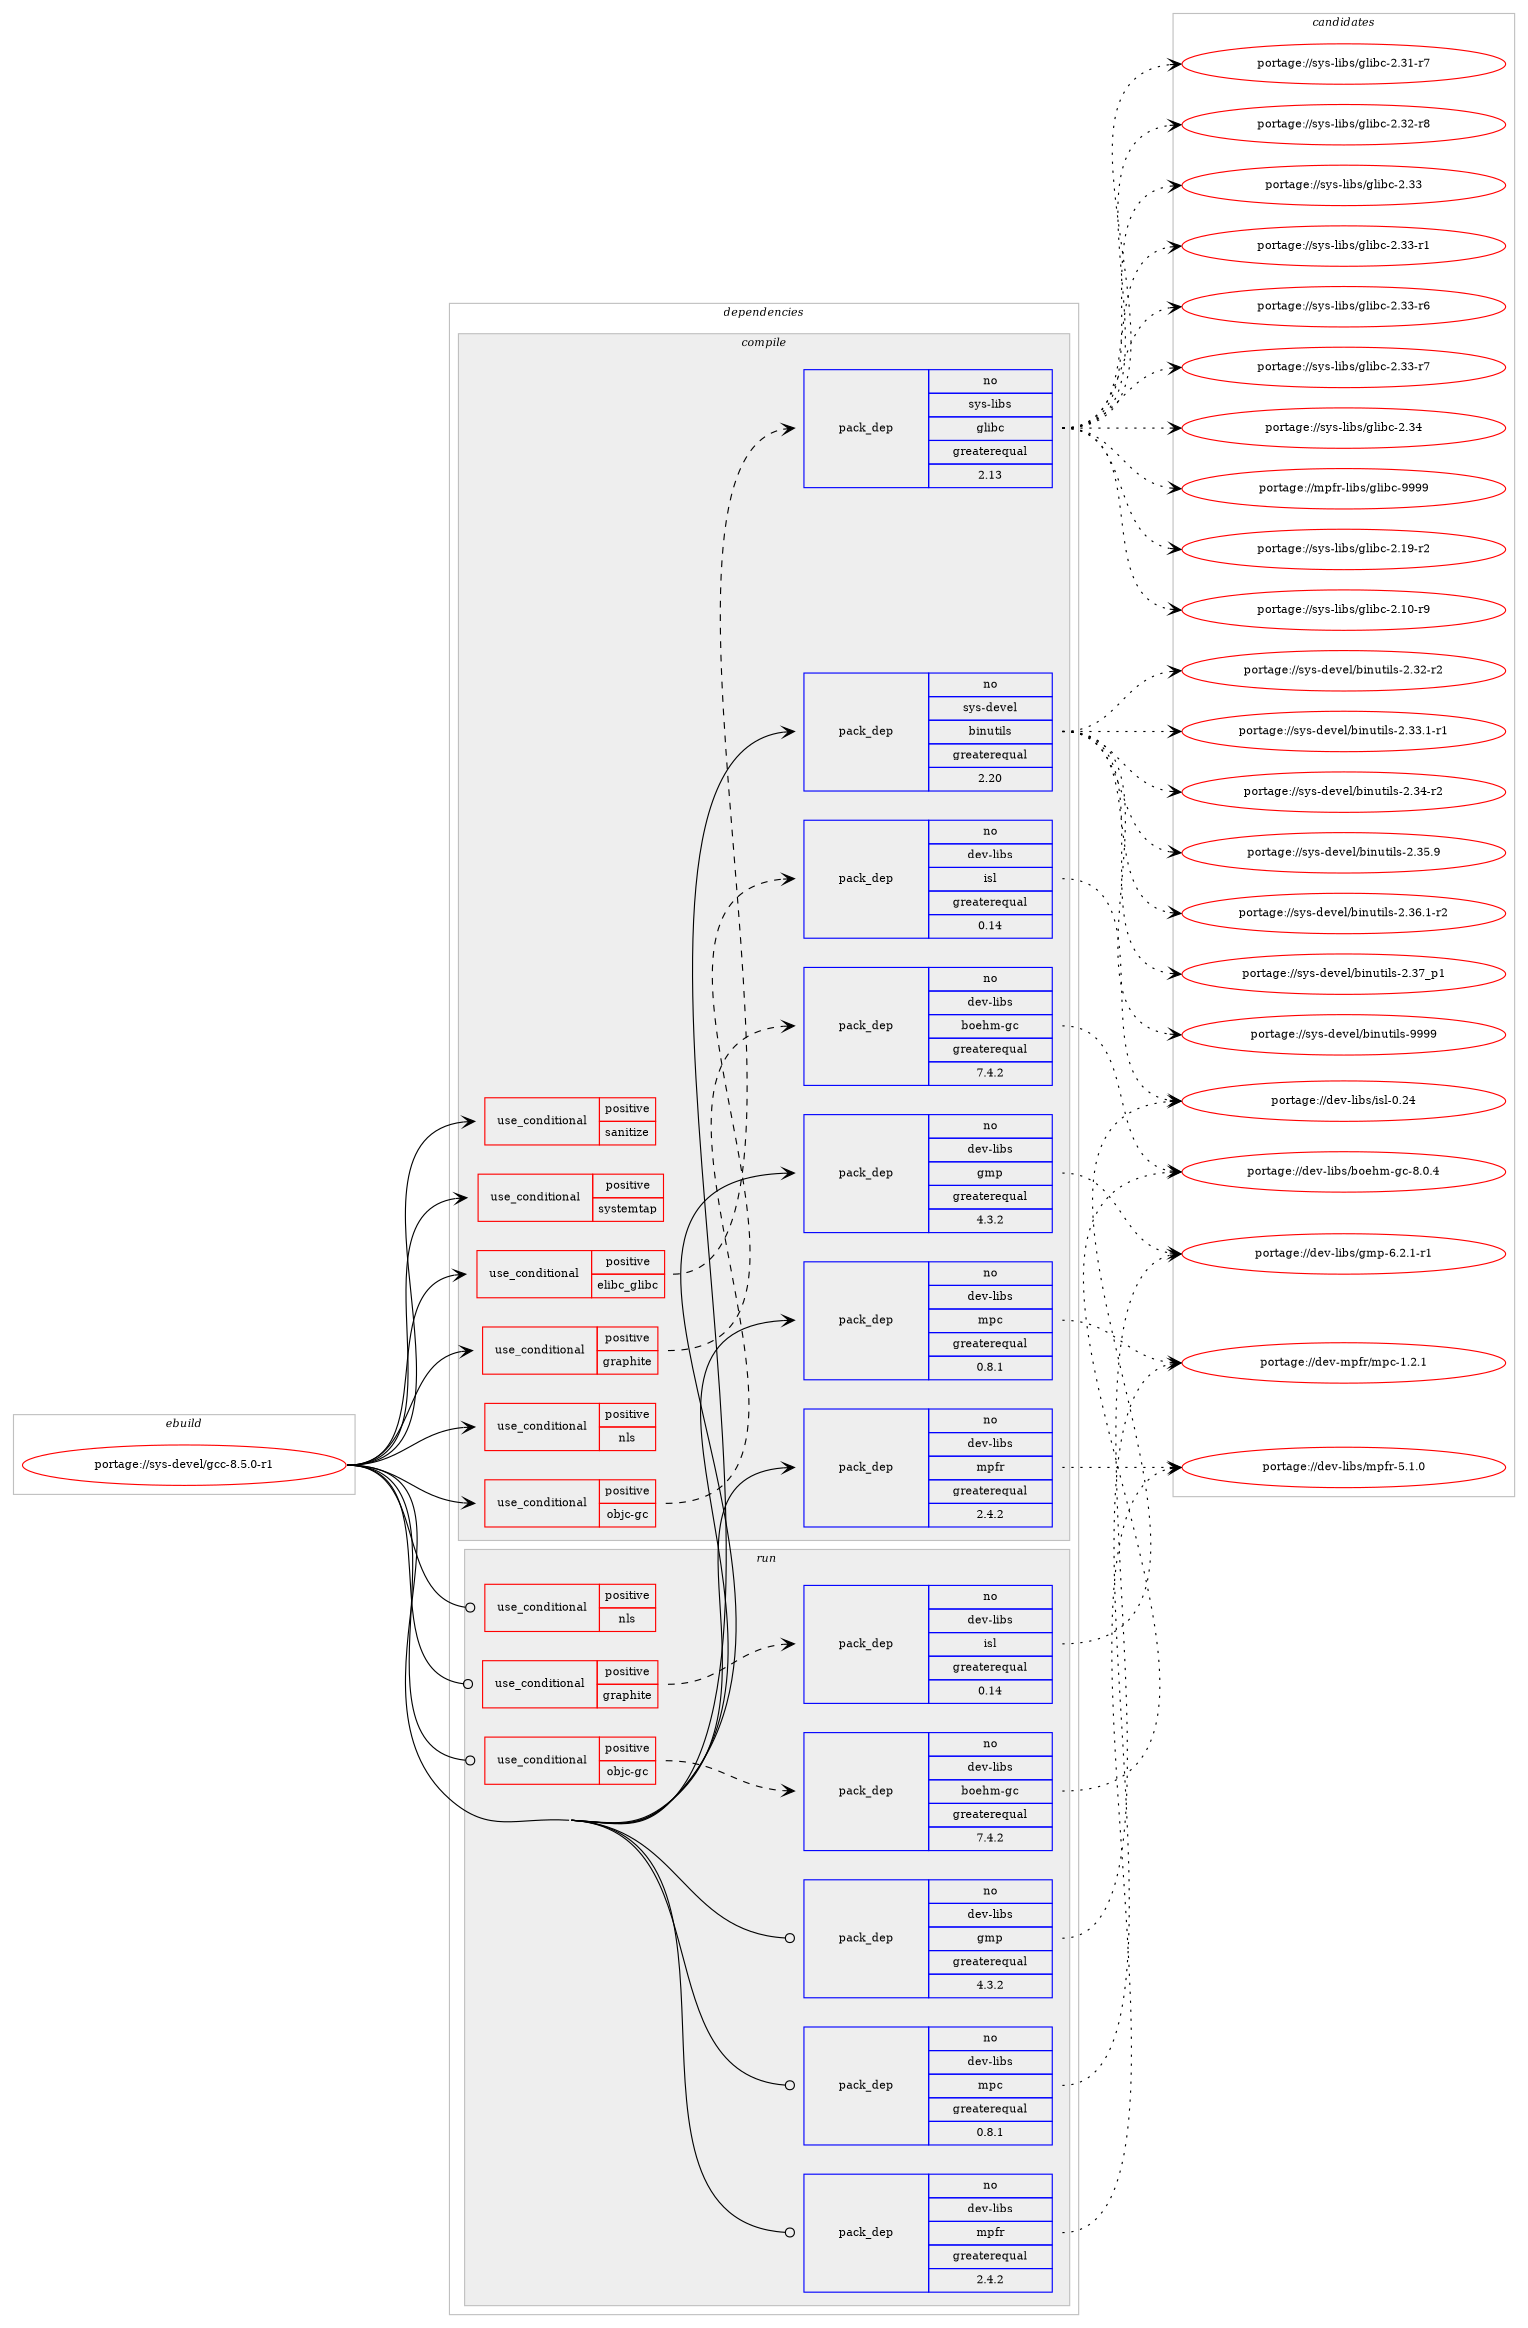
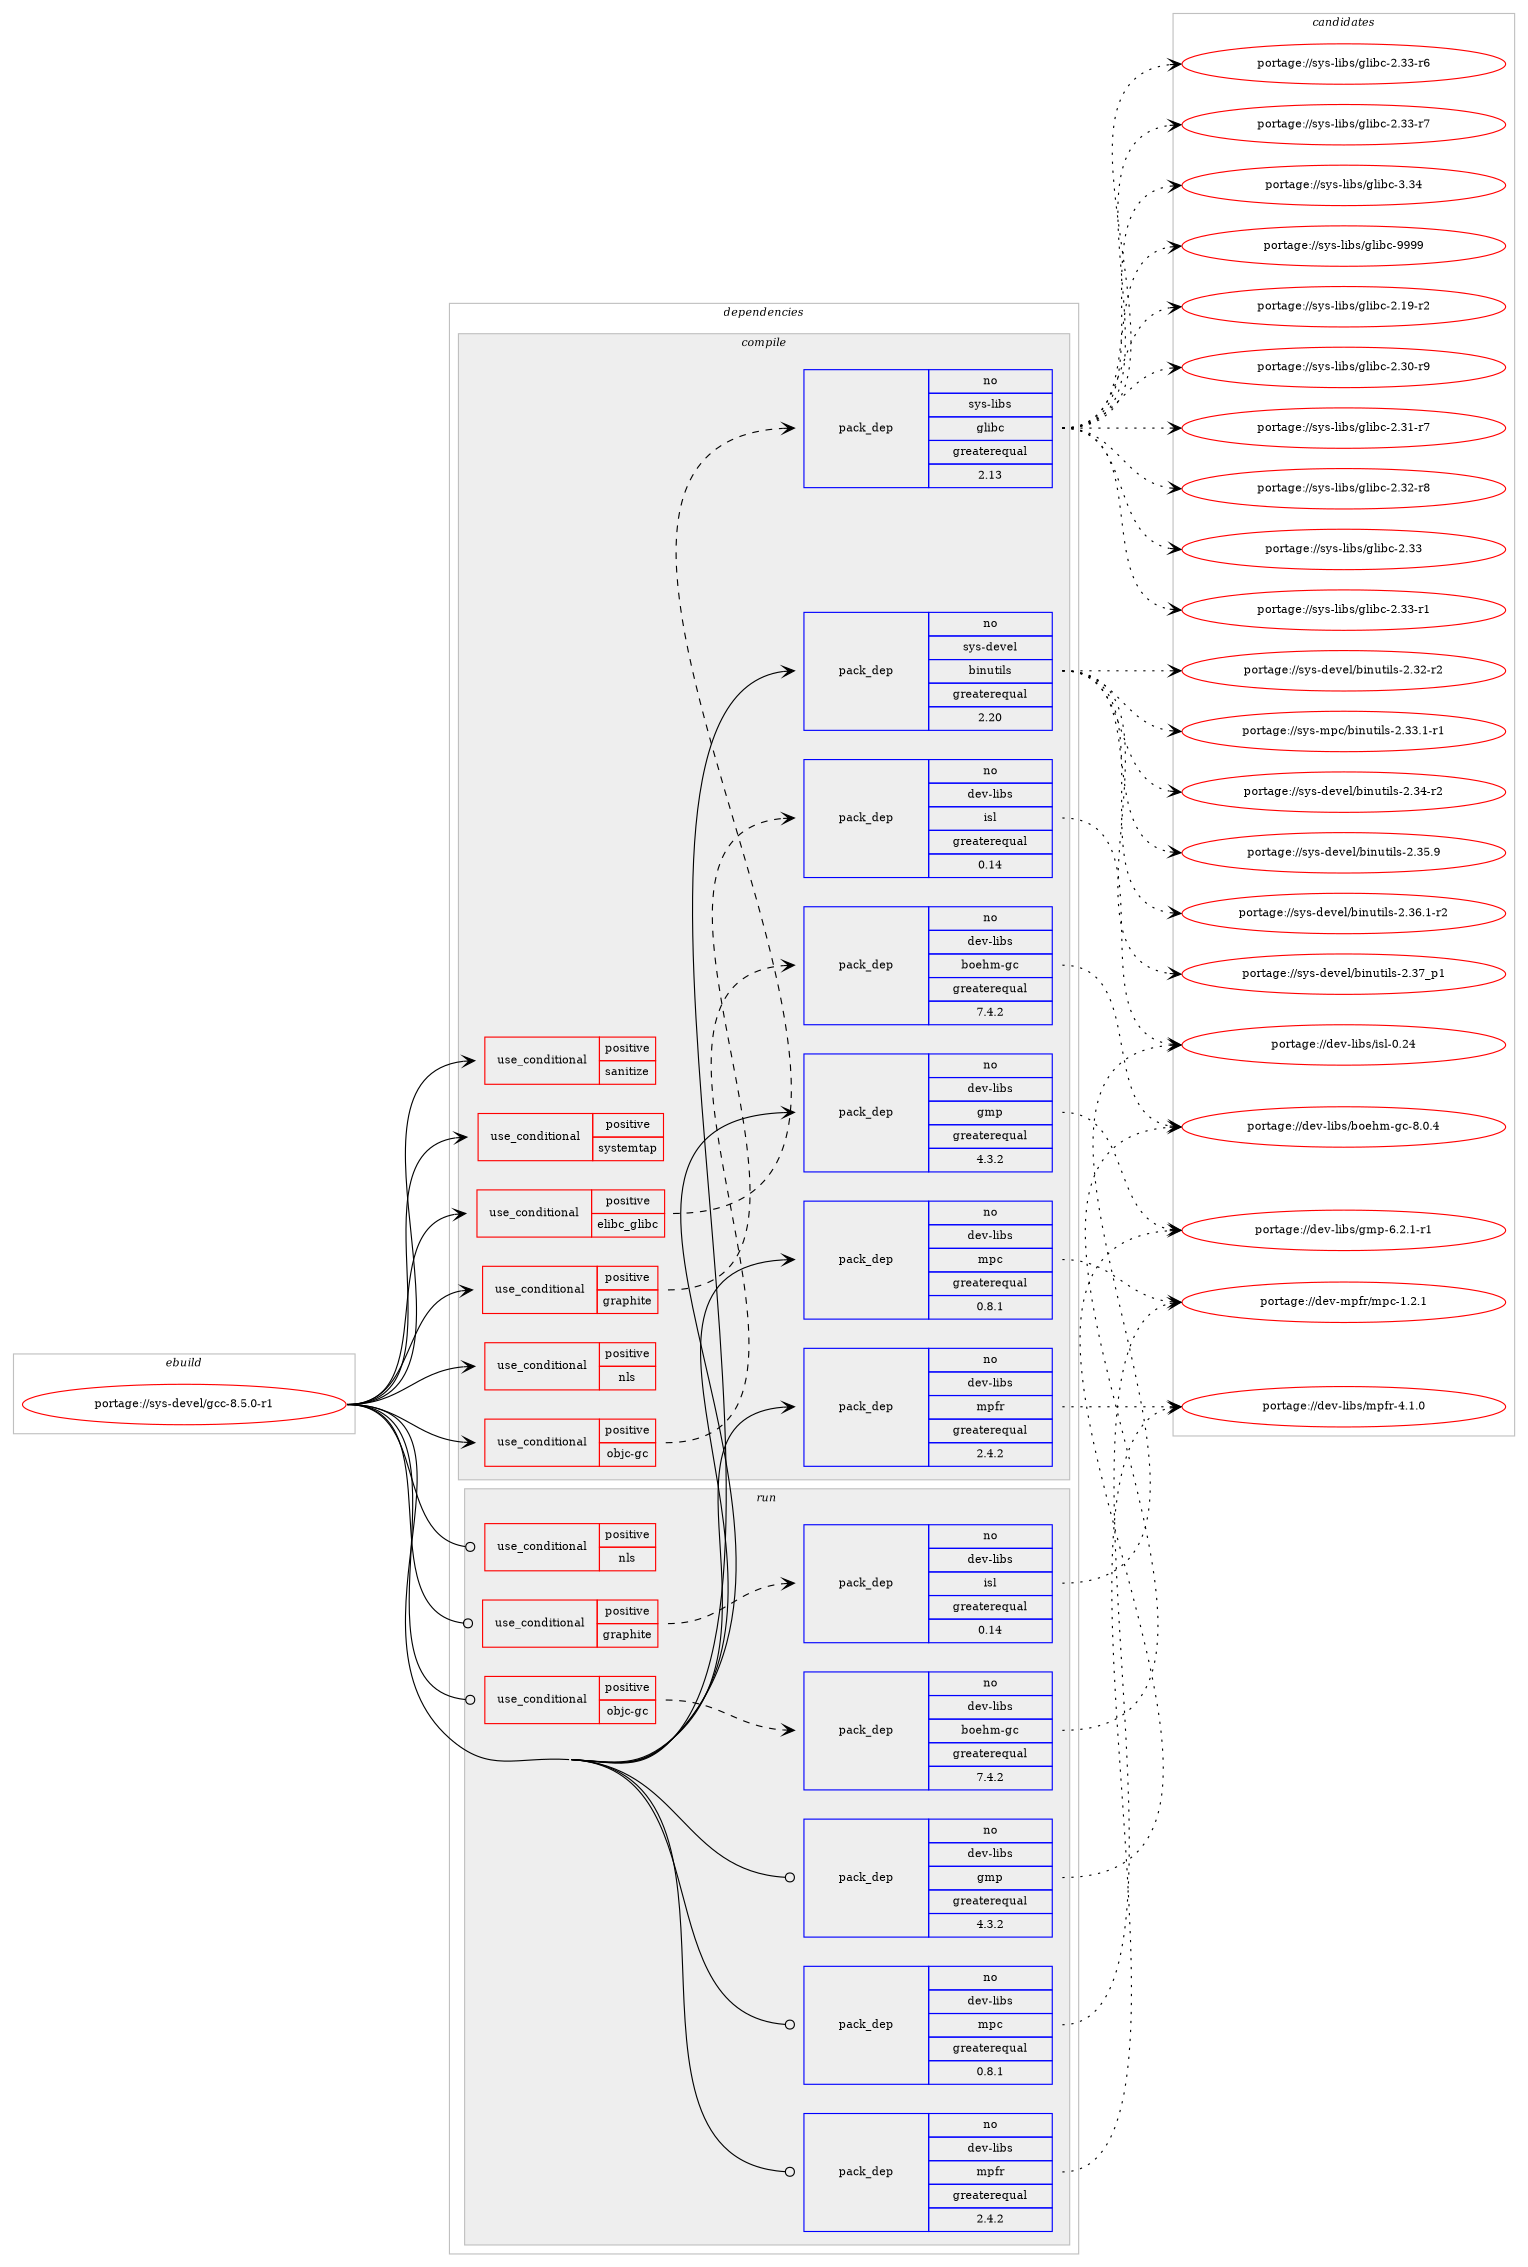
node "portage://sys-libs/glibc-2.34": label "portage://sys-libs/glibc-2.34" -> "portage://sys-libs/glibc-3.34"
node "portage://mpfr-libs/glibc-9999": label "portage://mpfr-libs/glibc-9999" -> "portage://sys-libs/glibc-9999"
node "portage://sys-libs/glibc-2.10-r9": label "portage://sys-libs/glibc-2.10-r9" -> "portage://sys-libs/glibc-2.30-r9"
node "portage://sys-devel/binutils-2.33.1-r1": label "portage://sys-devel/binutils-2.33.1-r1" -> "portage://sys-mpc/binutils-2.33.1-r1"
node "portage://sys-devel/binutils-9999": removed
node "portage://dev-libs/mpfr-5.1.0": label "portage://dev-libs/mpfr-5.1.0" -> "portage://dev-libs/mpfr-4.1.0"
